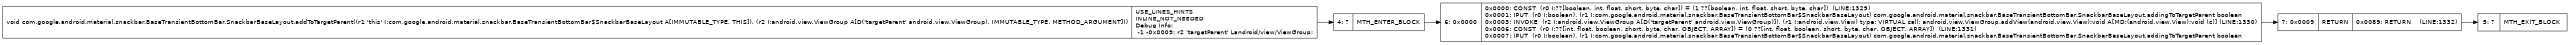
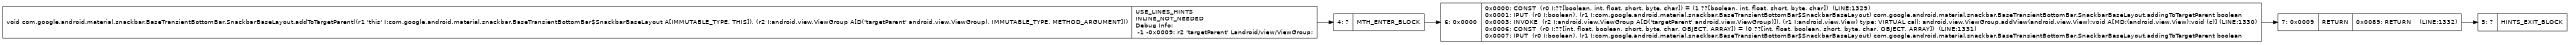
node "5: ?": text "MTH_EXIT_BLOCK" -> "HINTS_EXIT_BLOCK"
